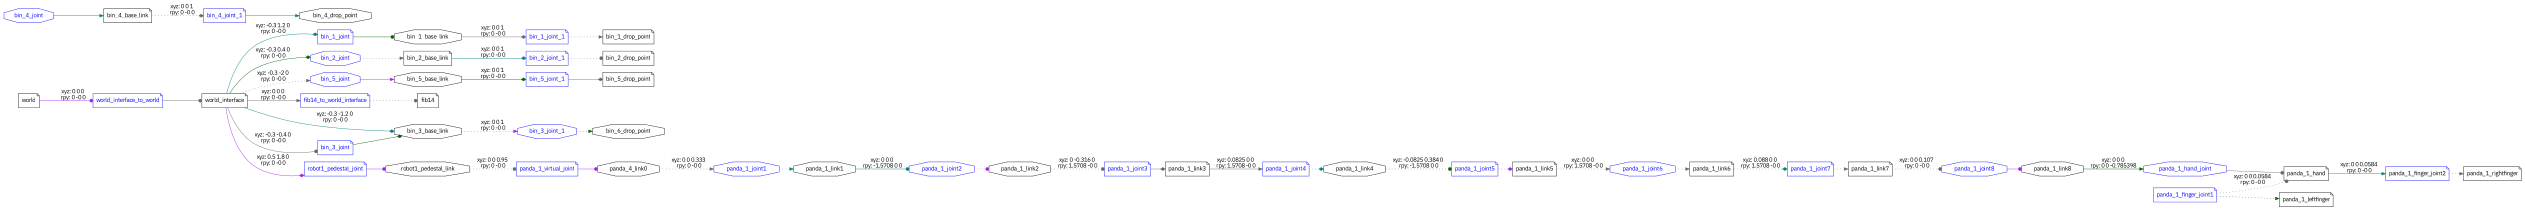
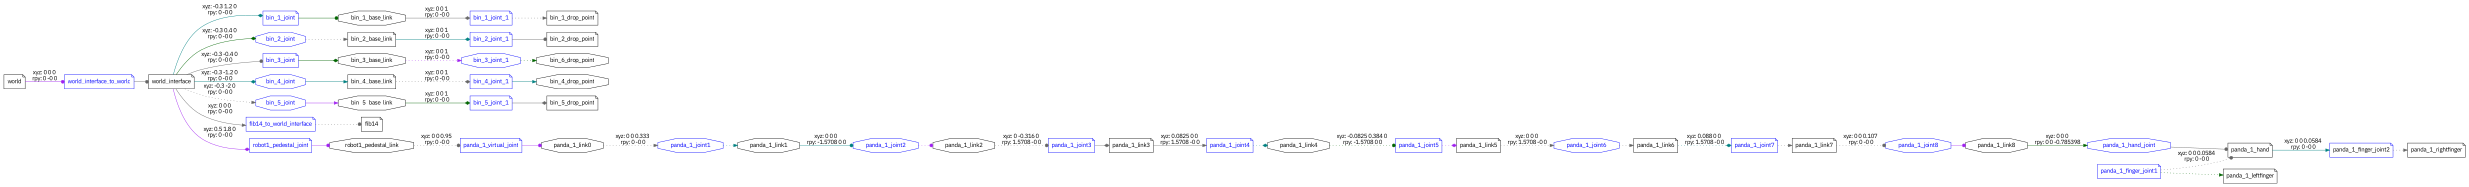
edge "bin_2_joint_1" -> "bin_2_drop_point": style dotted -> solid
edge "world_interface" -> "bin_3_base_link": now "world_interface" -> "bin_4_joint"
node "panda_4_link0": label "panda_4_link0" -> "panda_1_link0"
